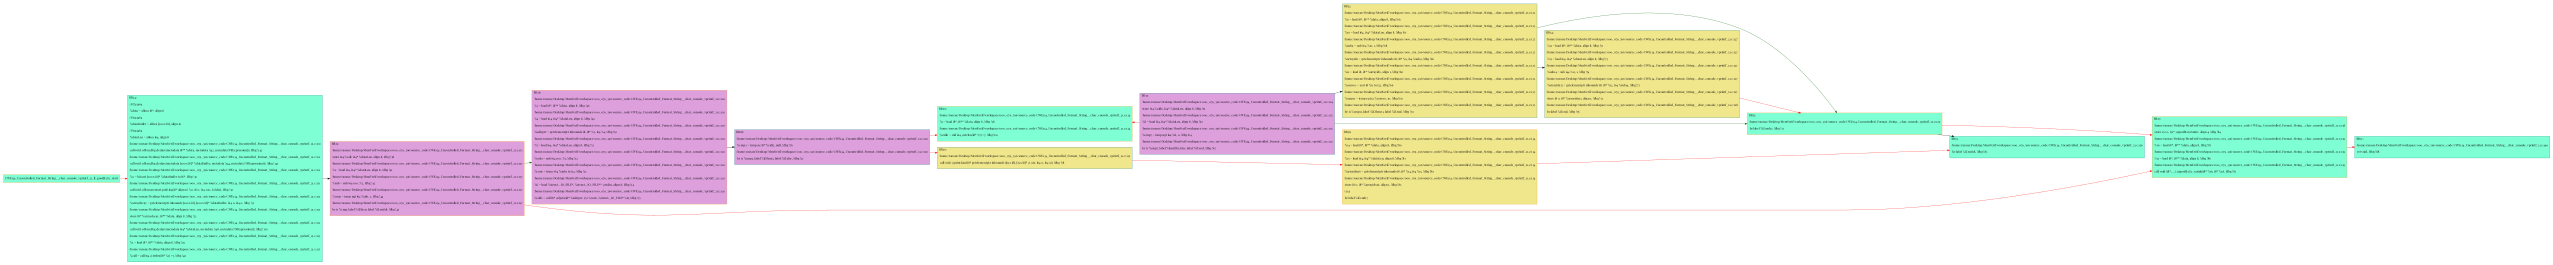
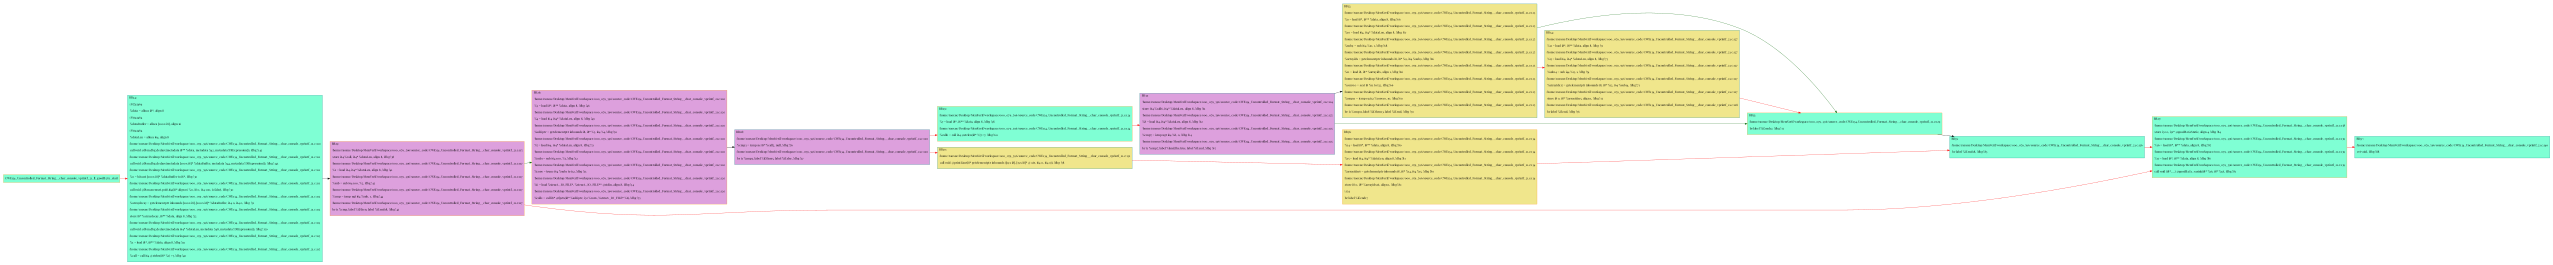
edge "BB32:" -> "BB34:": color black -> red
edge "BB31:" -> "BB29:": reversed
edge "BB33:" -> "BB27:": now "BB35:" -> "BB27:"
